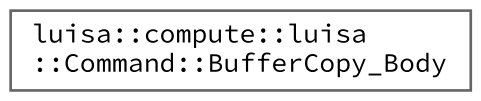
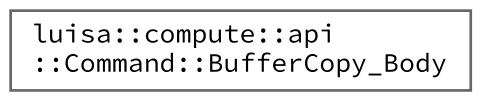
node "luisa::compute::luisa ::Command::BufferCopy_Body": label "luisa::compute::luisa ::Command::BufferCopy_Body" -> "luisa::compute::api ::Command::BufferCopy_Body"
